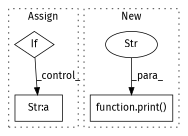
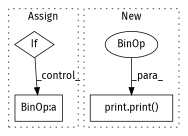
node "Str": label "Str" -> "BinOp"
node "Str:a": label "Str:a" -> "BinOp:a"
node "function.print()": label "function.print()" -> "print.print()"
